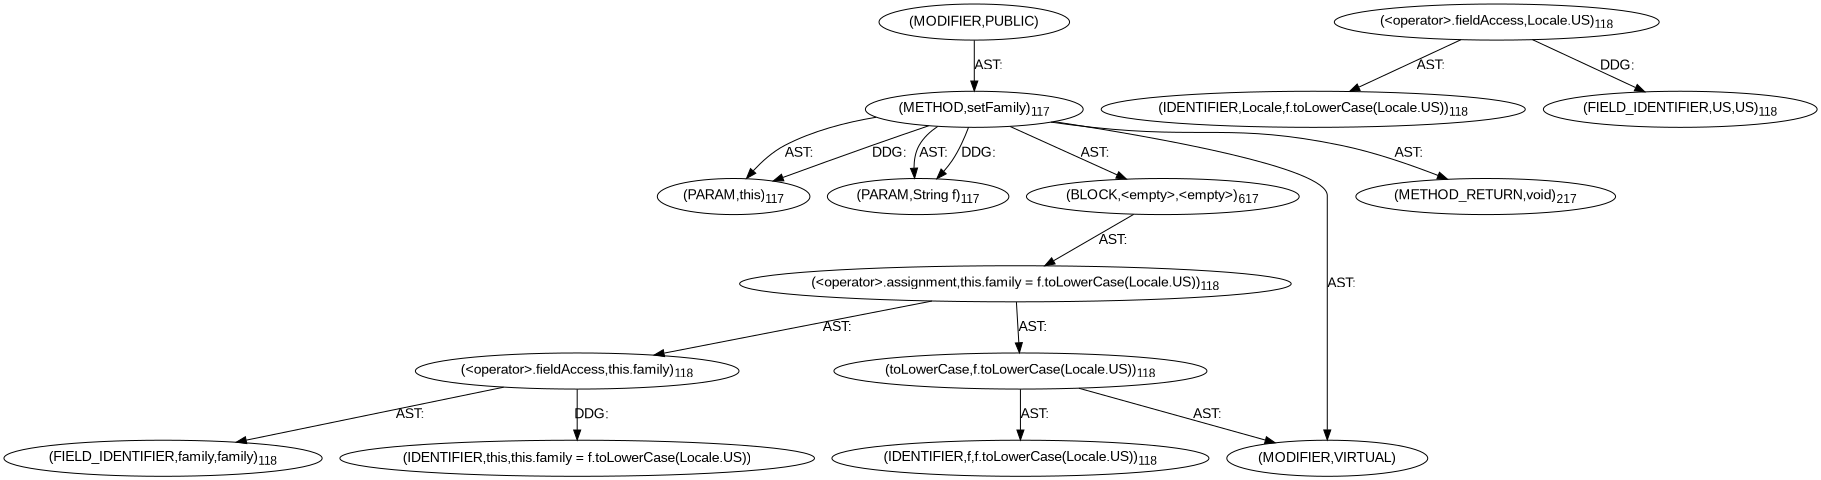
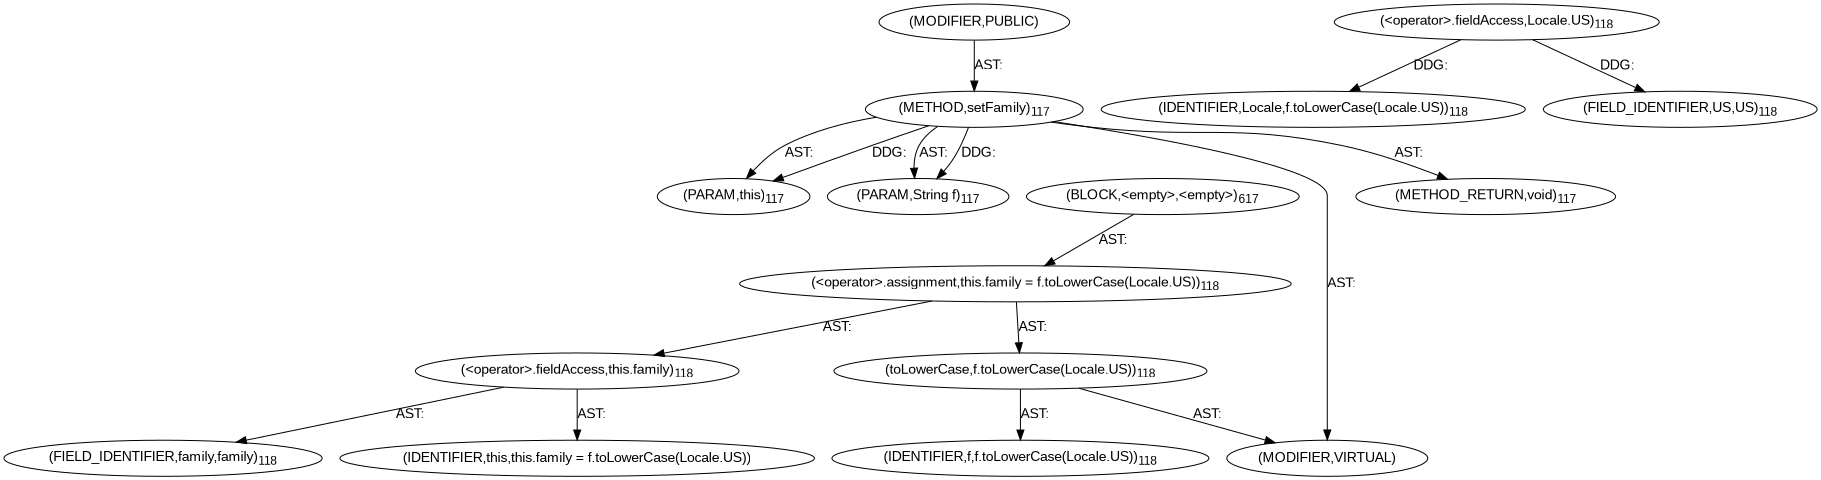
edge "(<operator>.fieldAccess,Locale.US)" -> "(IDENTIFIER,Locale,f.toLowerCase(Locale.US))": label "AST: " -> "DDG: "
edge "(METHOD,setFamily)" -> "(BLOCK,<empty>,<empty>)": removed, label "AST:"
node "(METHOD_RETURN,void)": text "217" -> "117"
edge "(<operator>.fieldAccess,this.family)" -> "(IDENTIFIER,this,this.family = f.toLowerCase(Locale.US))": label "DDG: " -> "AST: "
